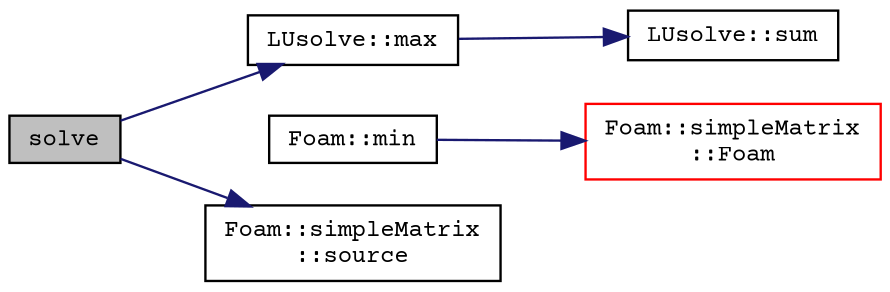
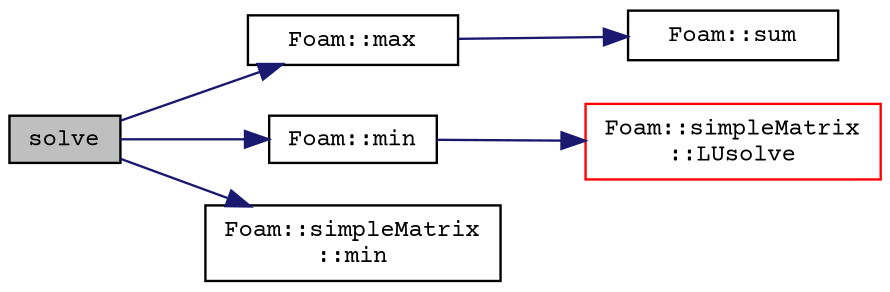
node "LUsolve::sum": label "LUsolve::sum" -> "Foam::sum"
node "LUsolve::max": label "LUsolve::max" -> "Foam::max"
edge "solve" -> "Foam::min": added
node "Foam::simpleMatrix ::Foam": label "Foam::simpleMatrix ::Foam" -> "Foam::simpleMatrix ::LUsolve"
node "Foam::simpleMatrix ::source": label "Foam::simpleMatrix ::source" -> "Foam::simpleMatrix ::min"
